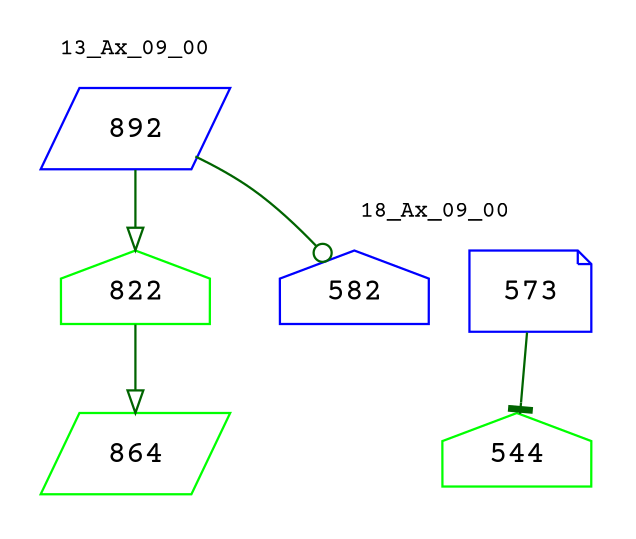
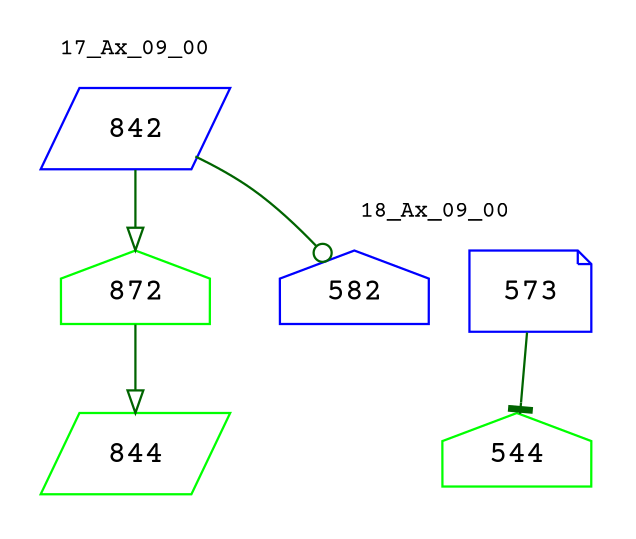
cluster "13_Ax_09_00": label "13_Ax_09_00" -> "17_Ax_09_00"
node "892": label "892" -> "842"
node "822": label "822" -> "872"
node "864": label "864" -> "844"
